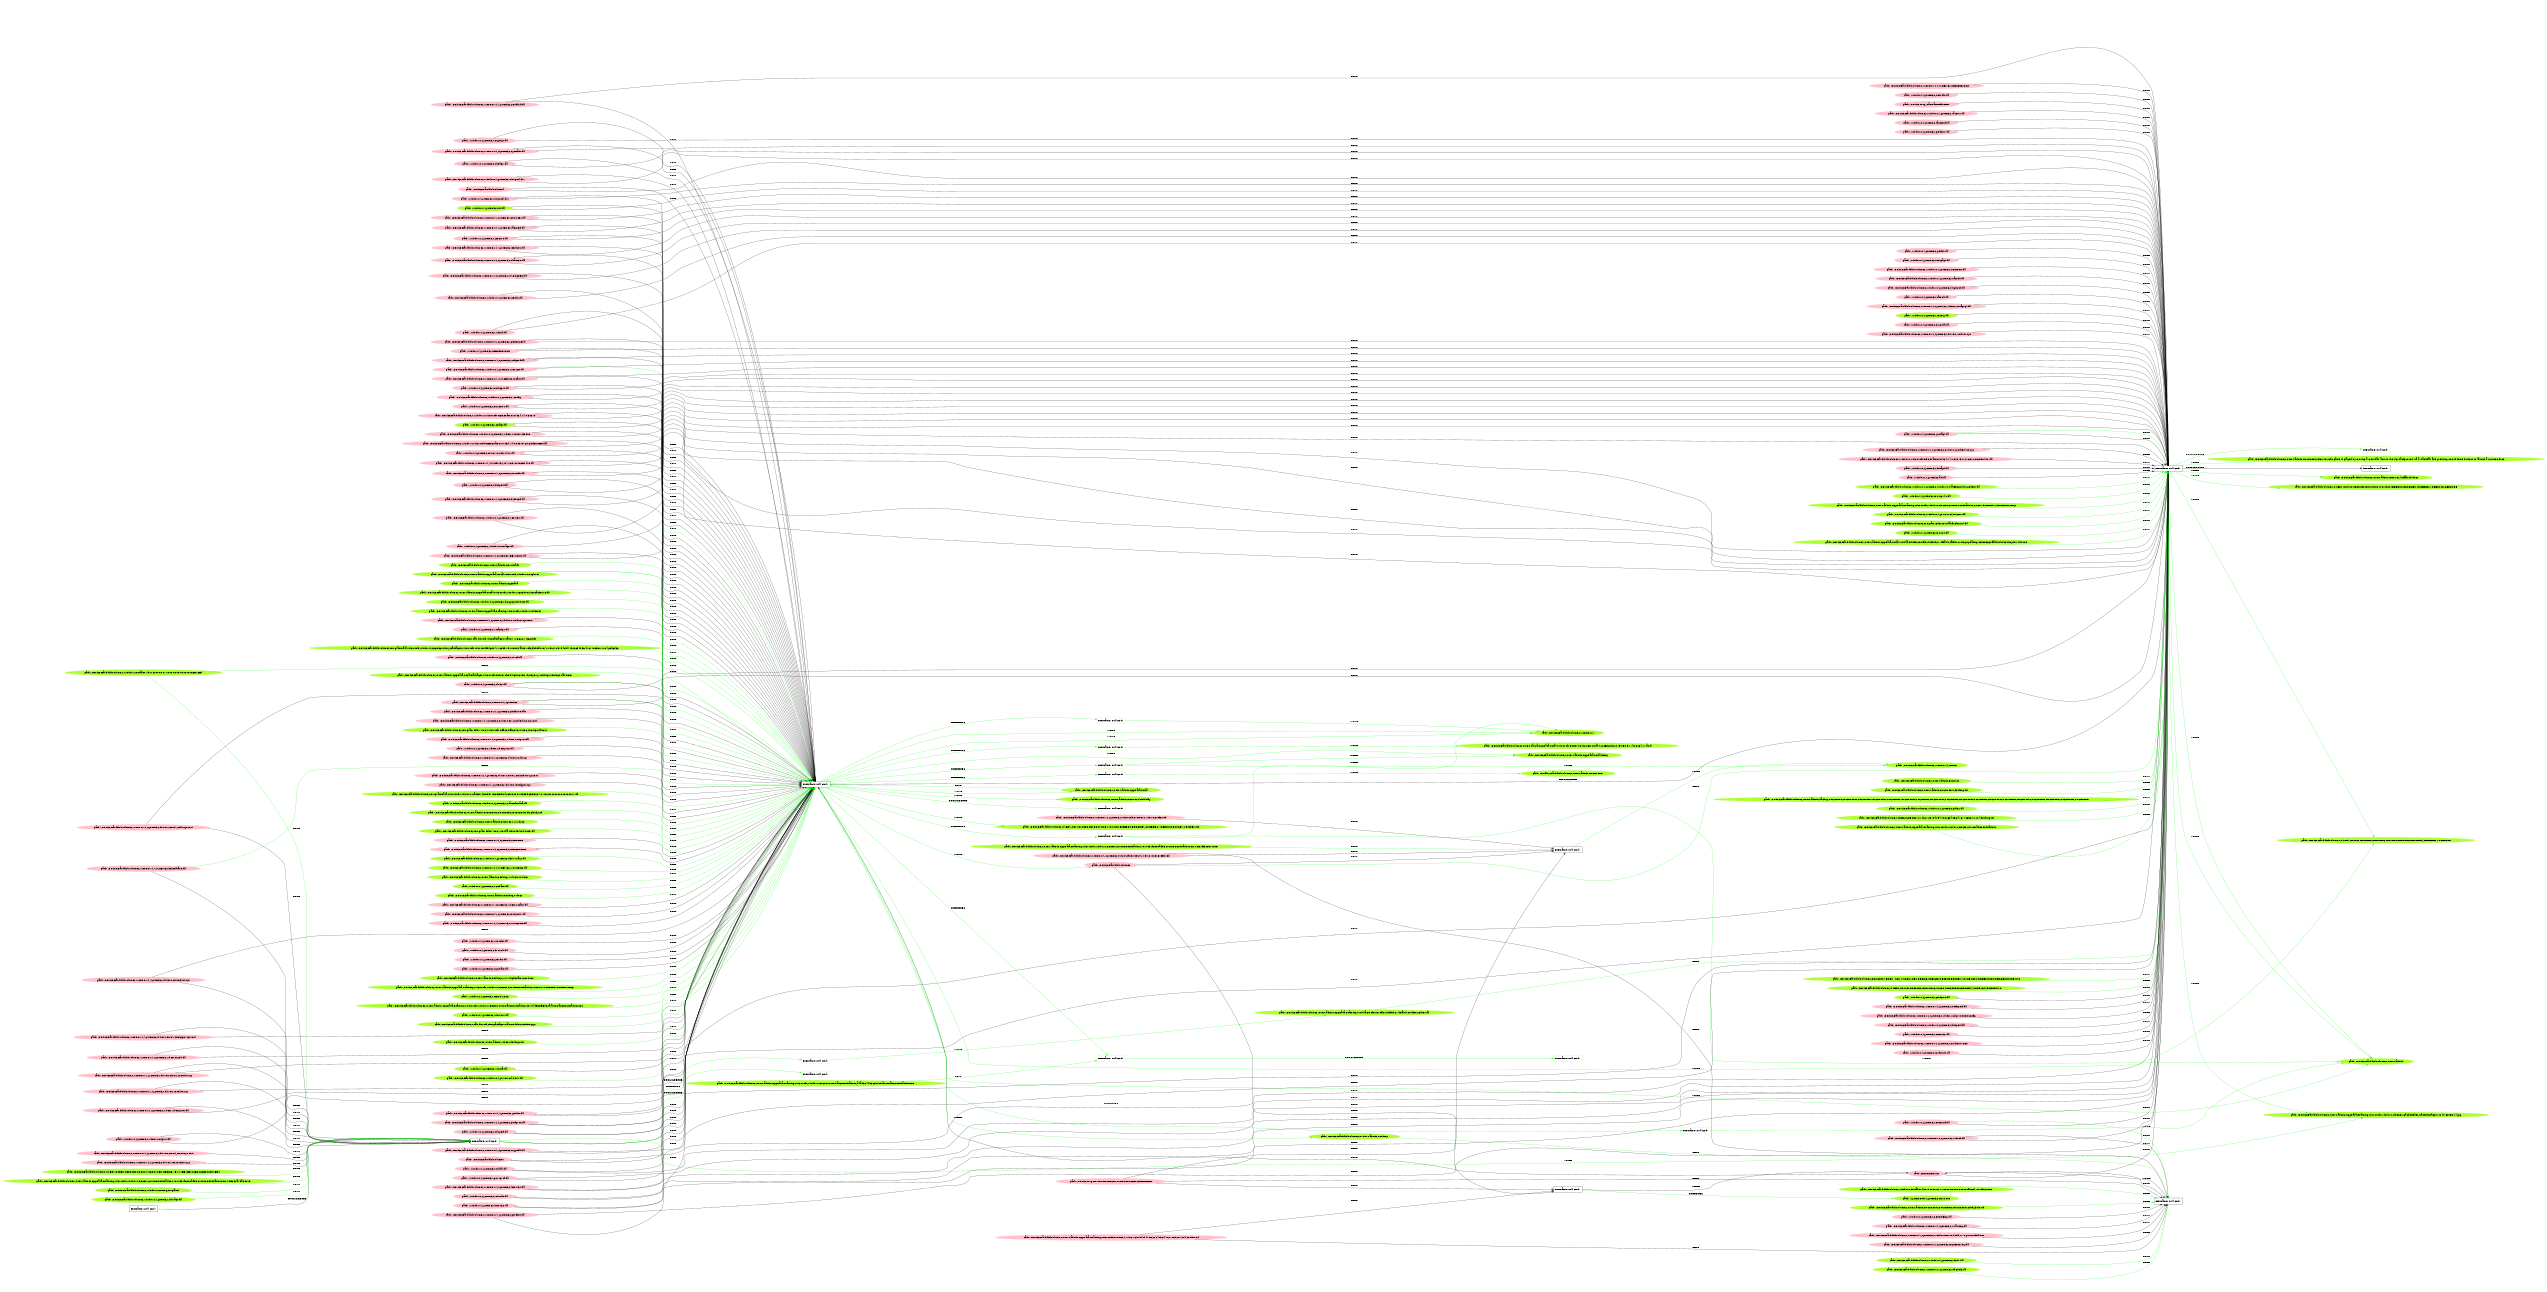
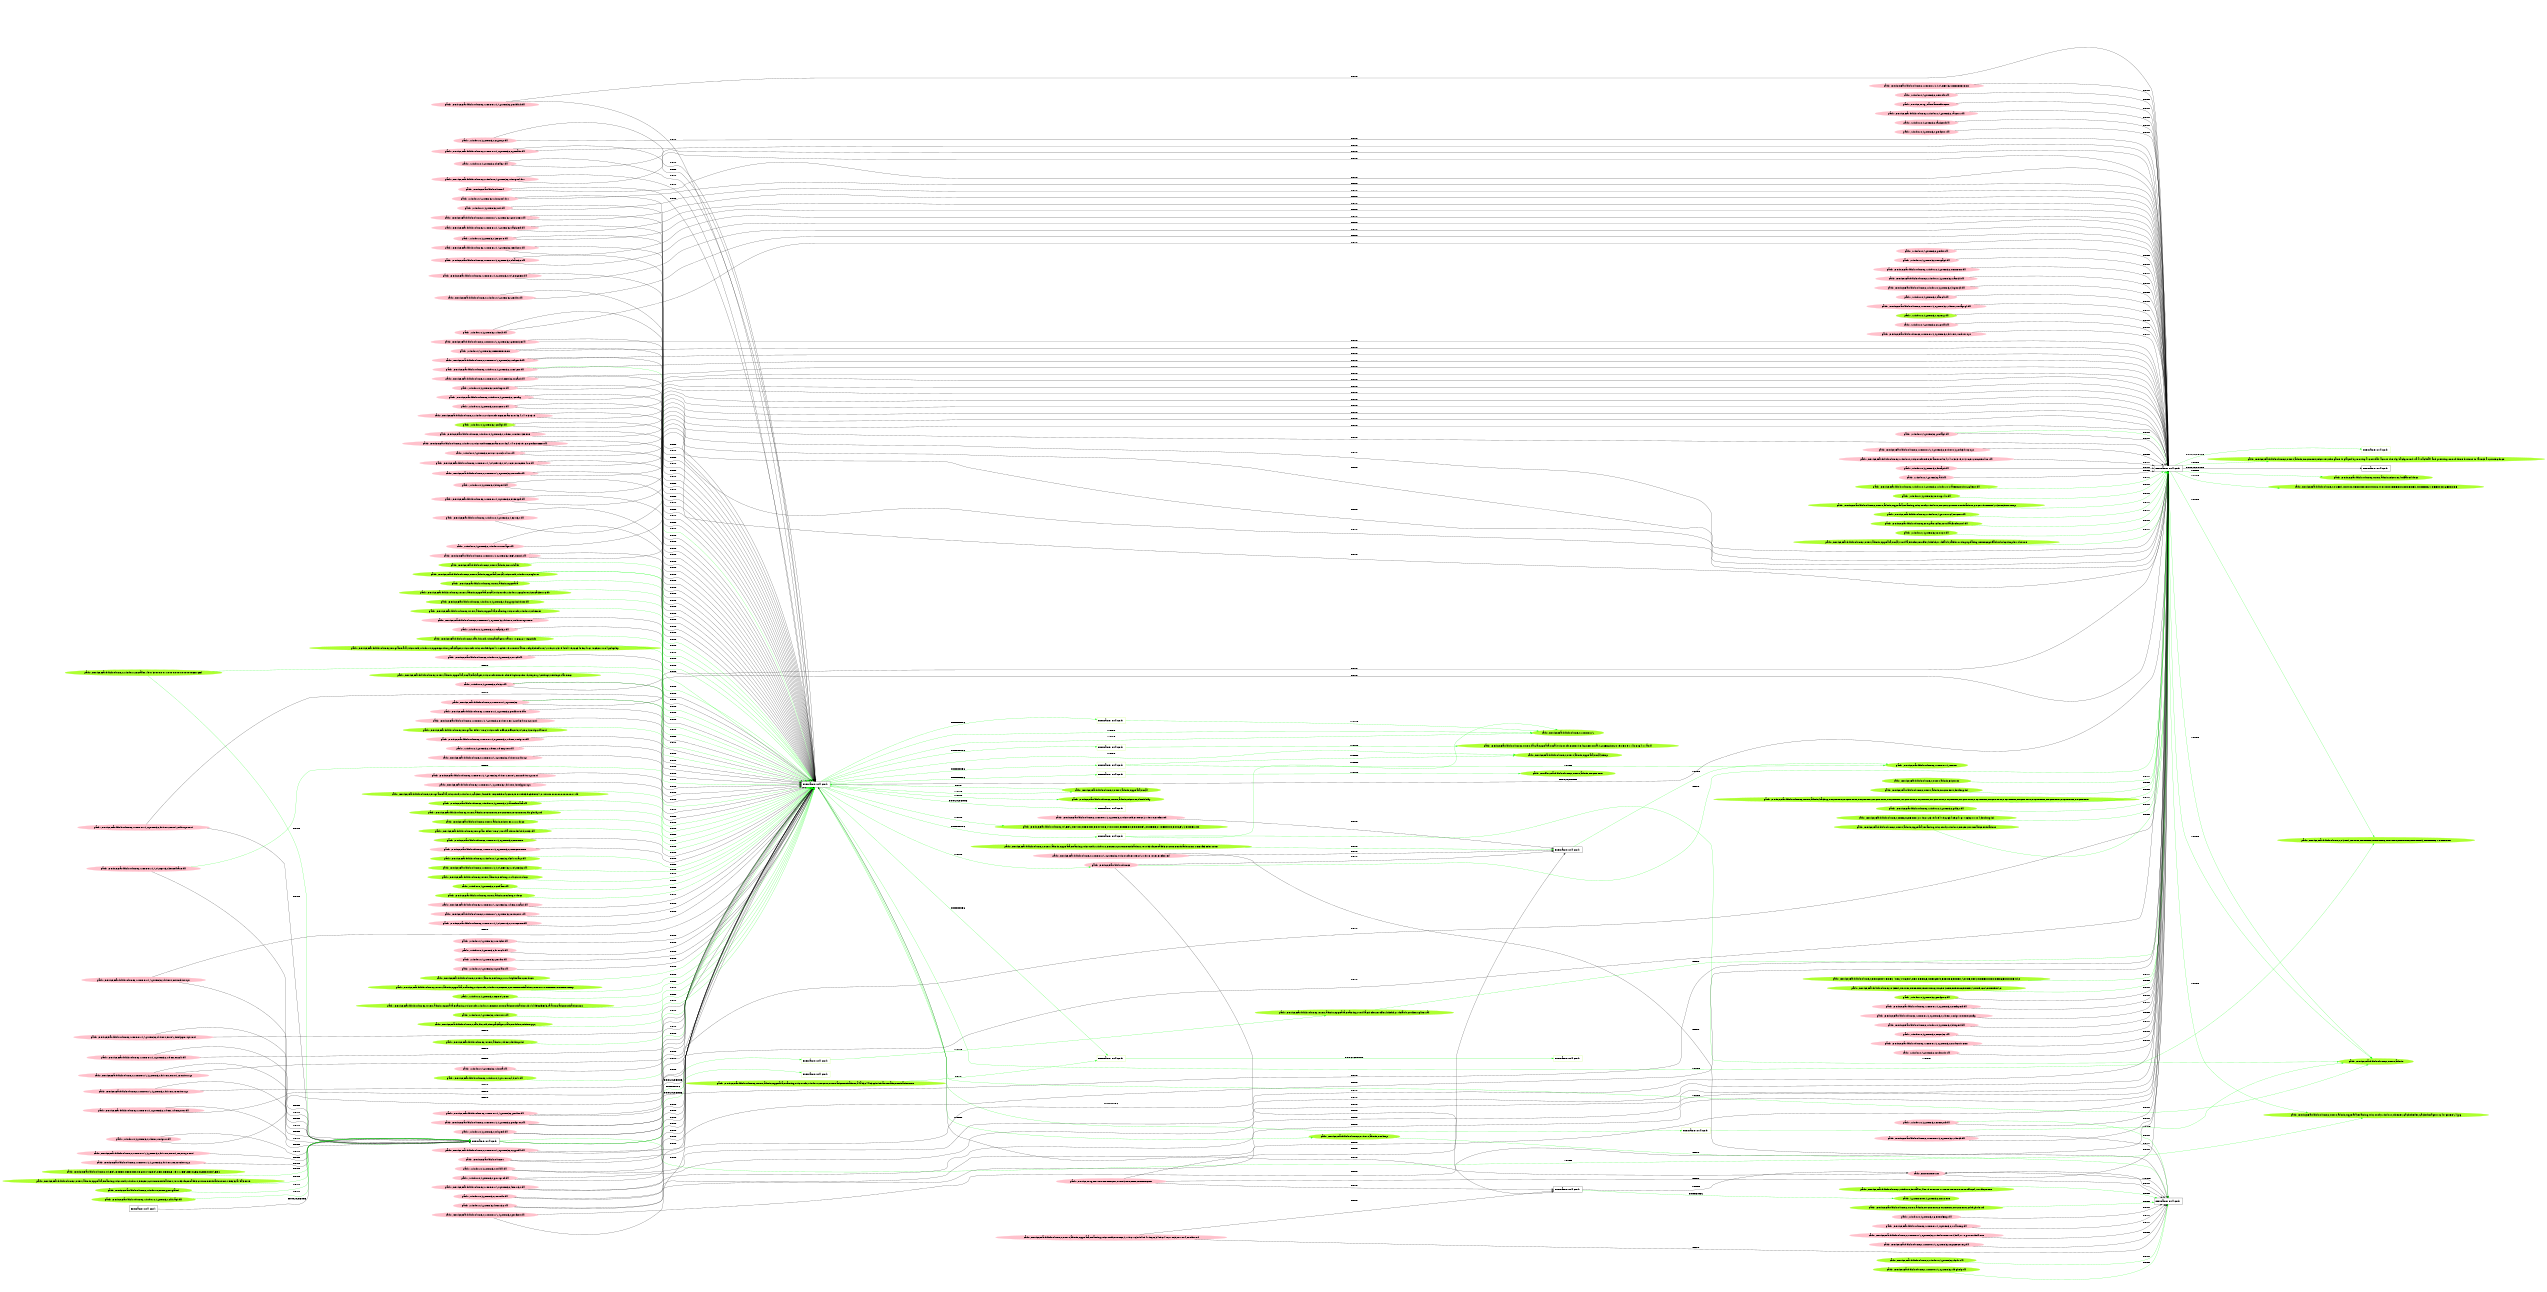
node "path: /Windows/System32/nsi.dll": fillcolor greenyellow -> pink
node "path: /Device/HarddiskVolume2/WINDOWS/system32/ATL.DLL": fillcolor pink -> greenyellow
node "path: /Windows/System32/winsta.dll": fillcolor greenyellow -> pink
